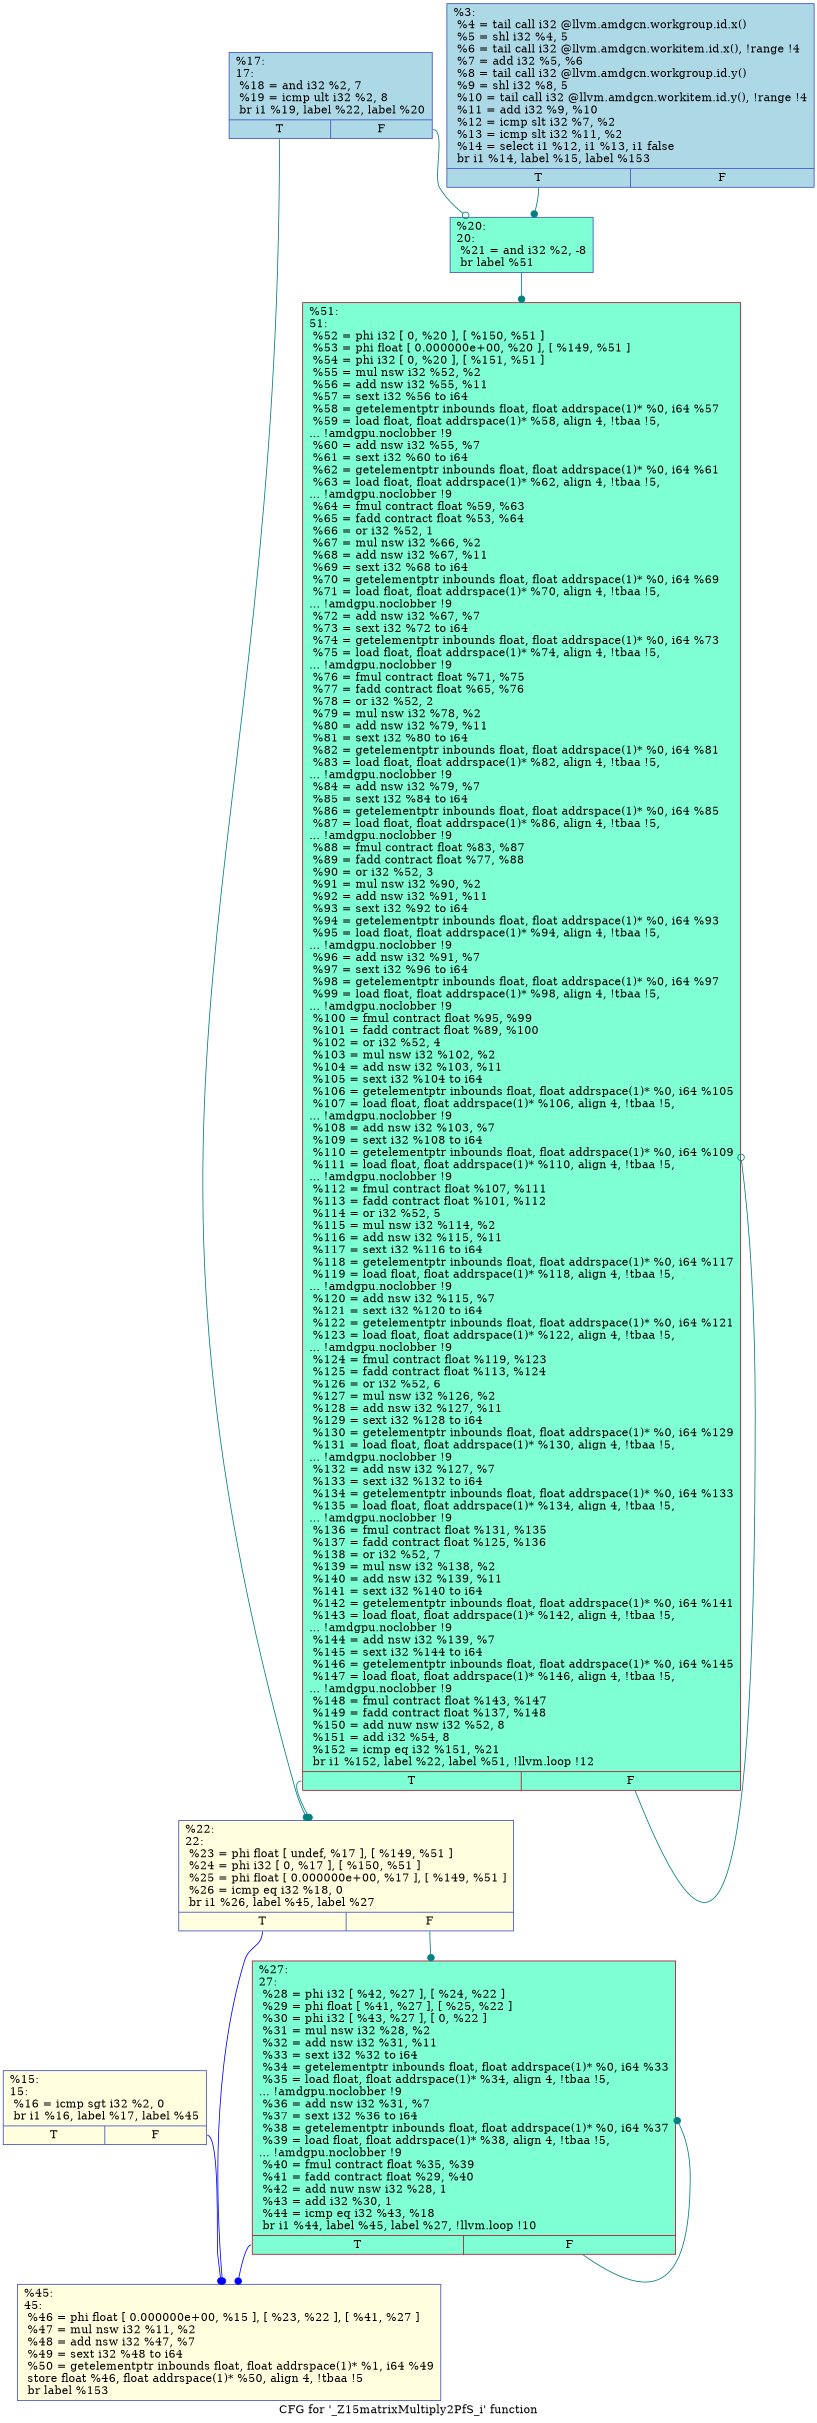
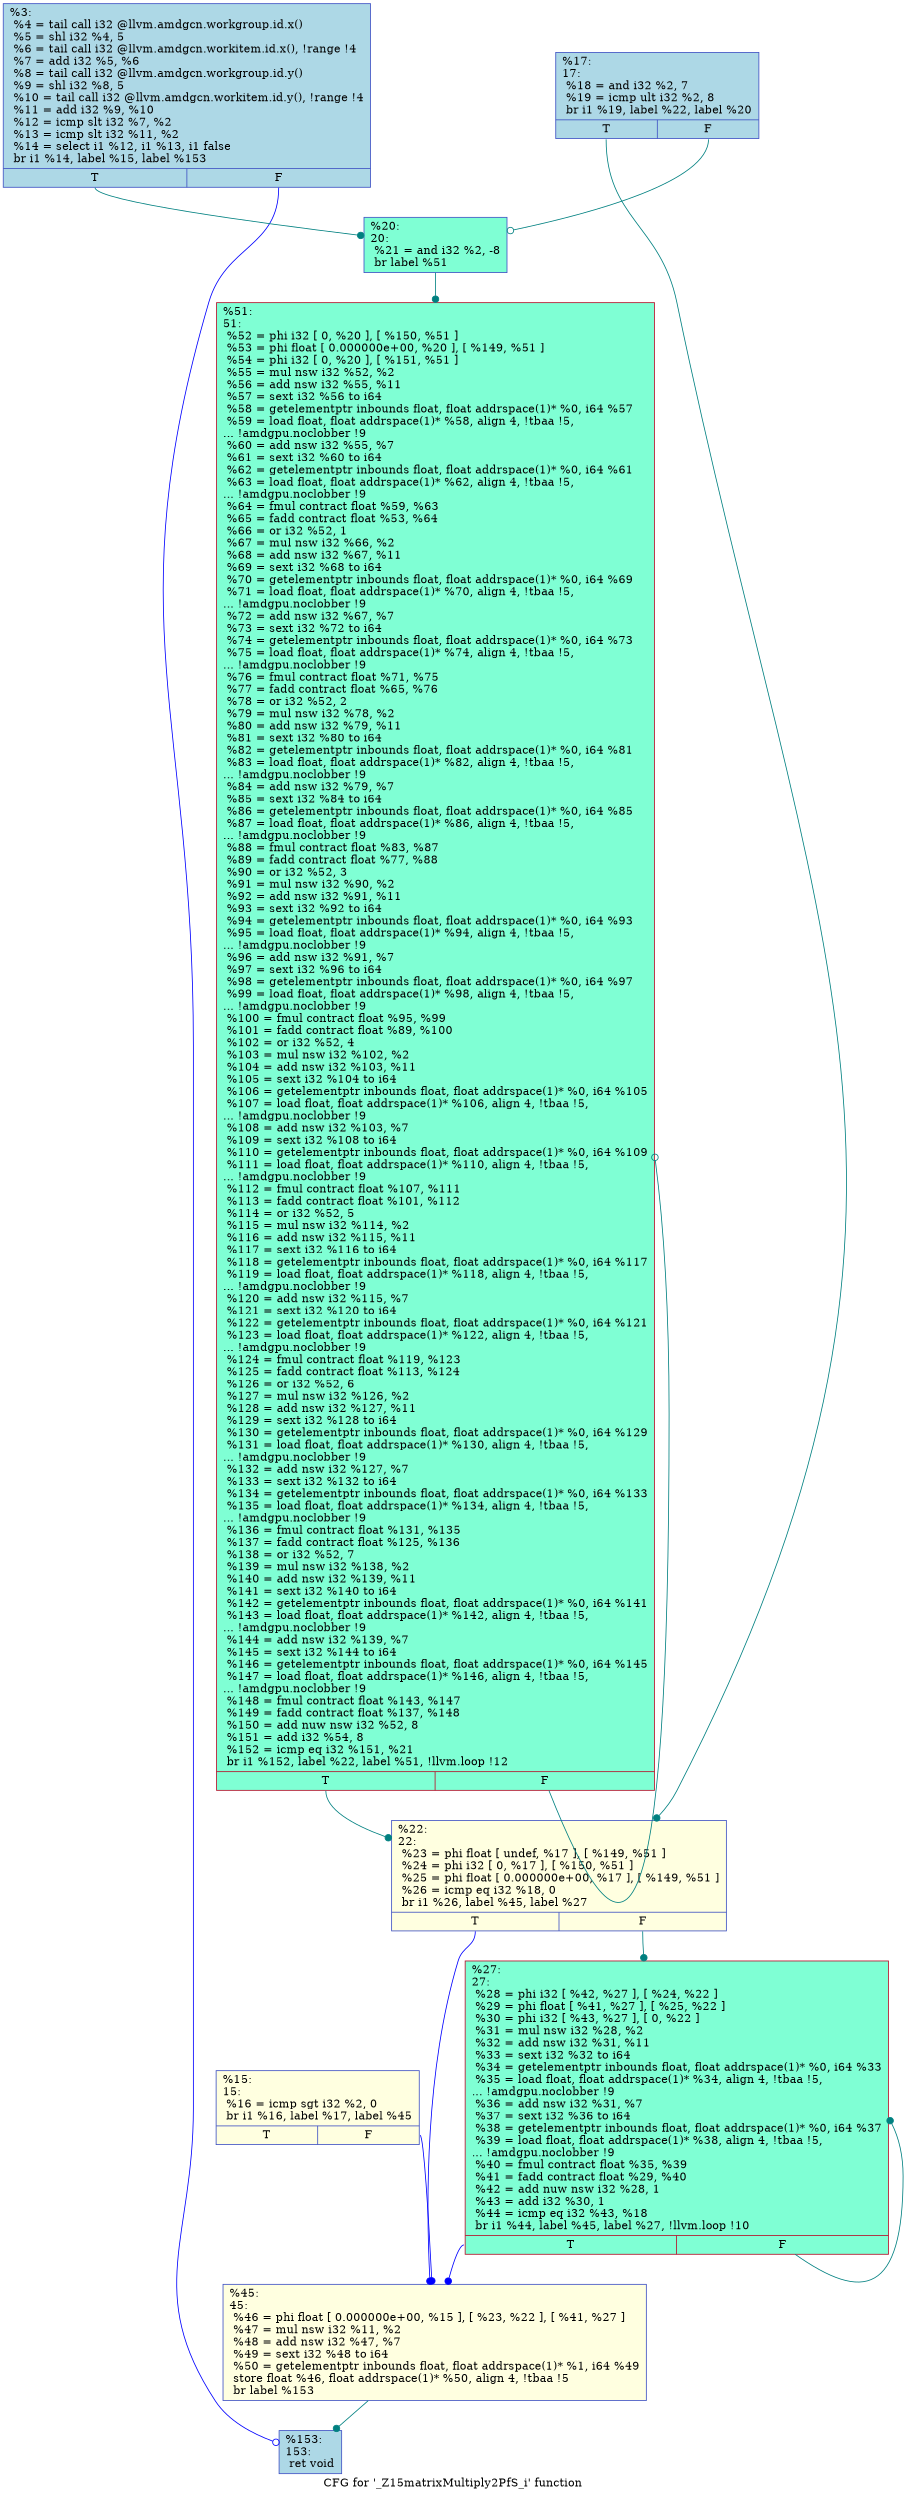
node "%153:": added
